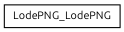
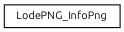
node "LodePNG_LodePNG": label "LodePNG_LodePNG" -> "LodePNG_InfoPng"
